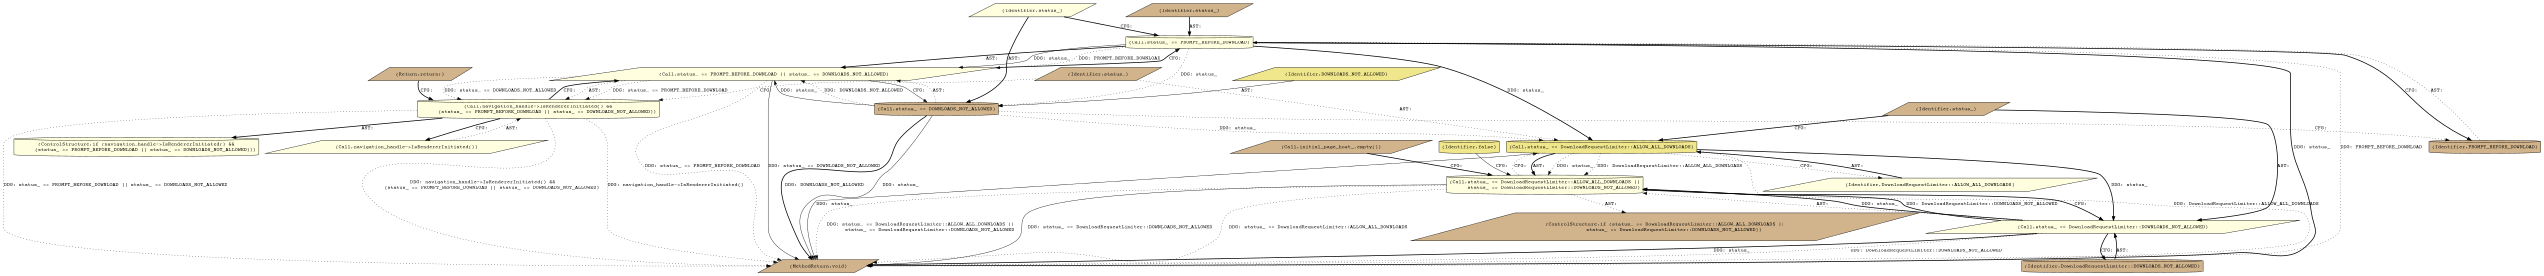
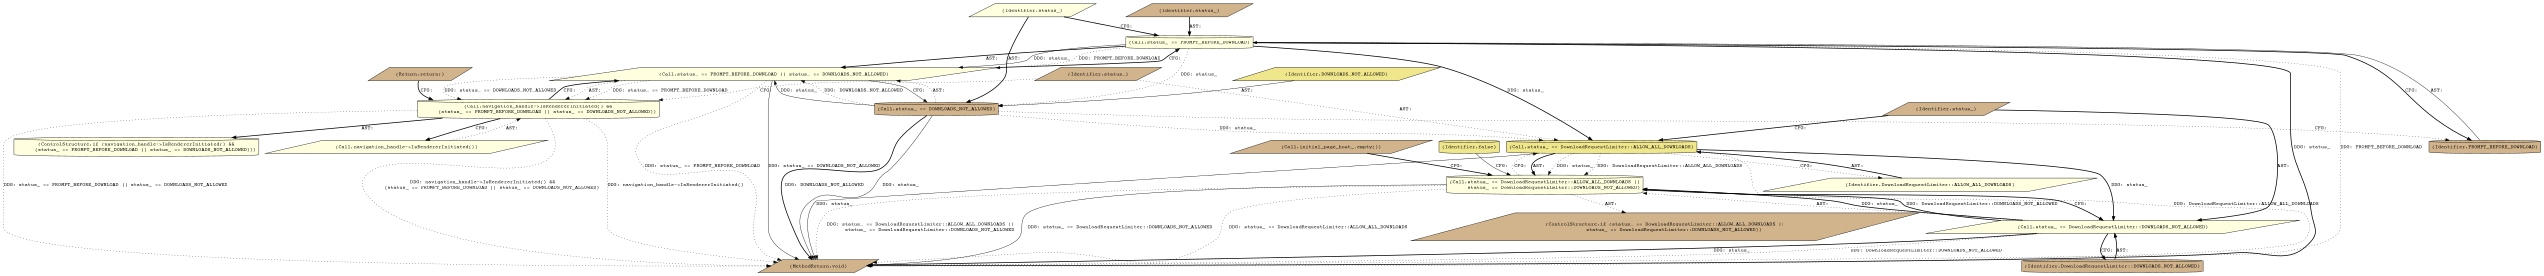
edge "(Identifier,PROMPT_BEFORE_DOWNLOAD)" -> "(Call,status_ == PROMPT_BEFORE_DOWNLOAD)": style dotted -> solid
